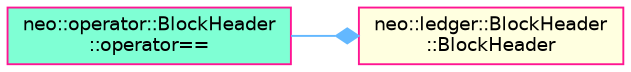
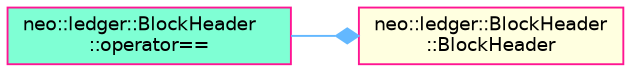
node "neo::operator::BlockHeader ::operator==": label "neo::operator::BlockHeader ::operator==" -> "neo::ledger::BlockHeader ::operator=="
